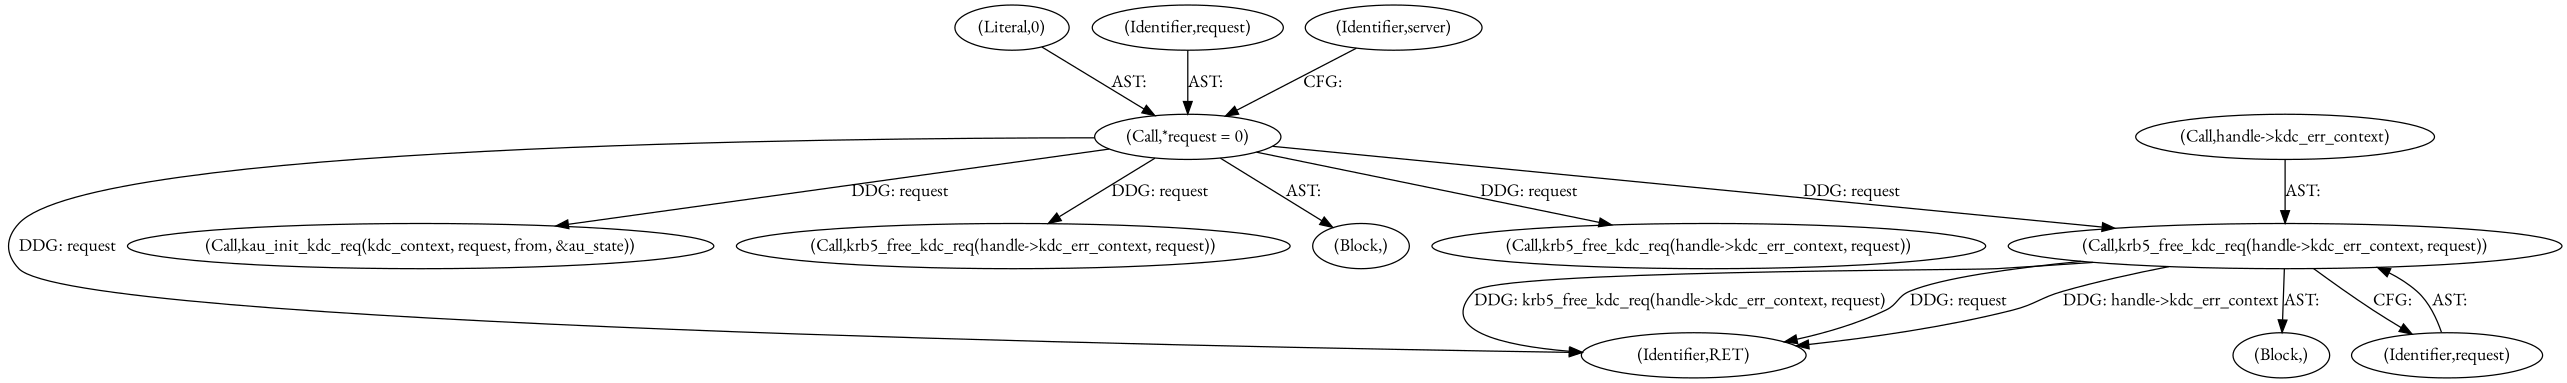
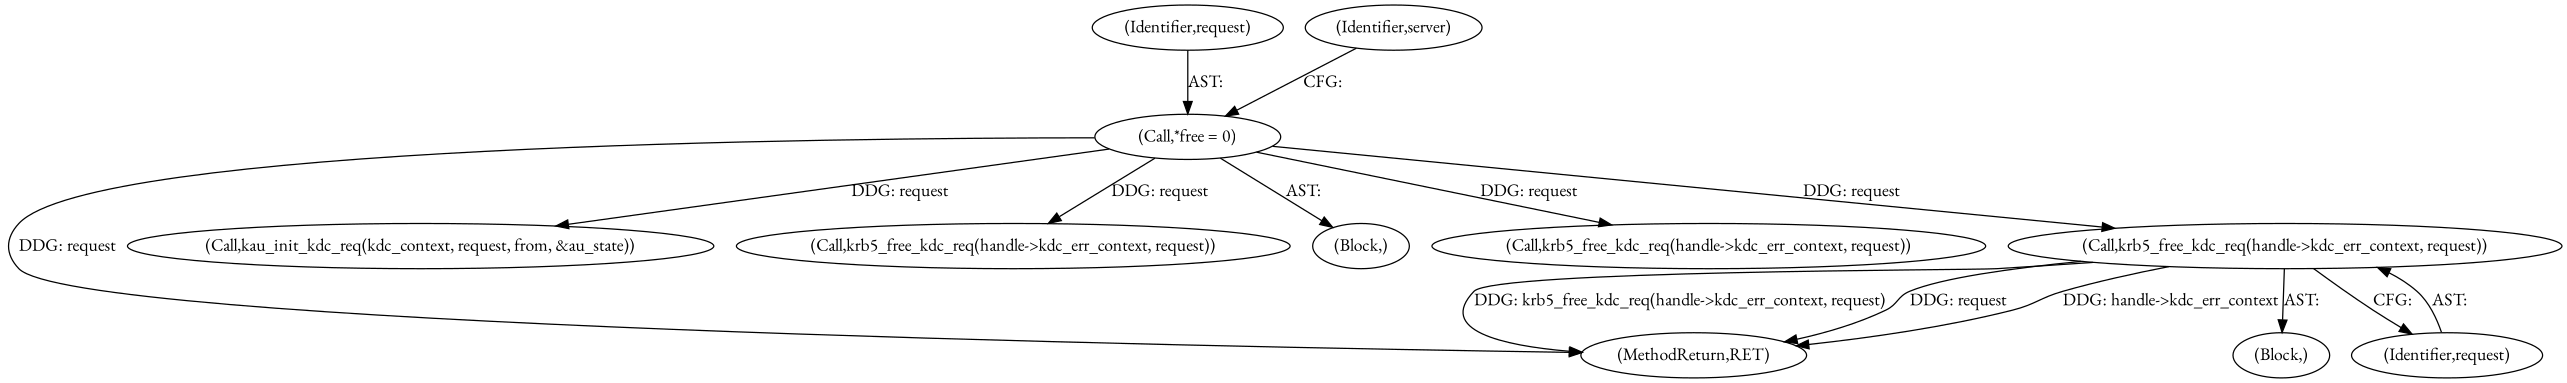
node "(Literal,0)": removed
node "(Call,*request = 0)": label "(Call,*request = 0)" -> "(Call,*free = 0)"
node "(Call,handle->kdc_err_context)": removed
node "(Identifier,RET)": label "(Identifier,RET)" -> "(MethodReturn,RET)"
